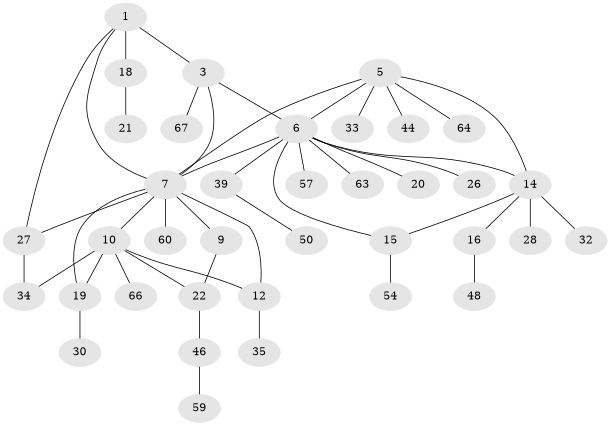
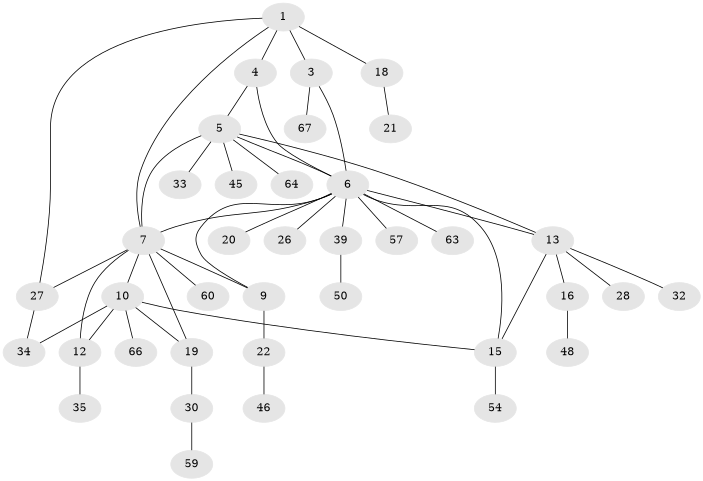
node "4": added
node "44": label "44" -> "45"
edge "3" -- "7": removed
node "14": label "14" -> "13"
edge "6" -- "9": added
edge "10" -- "22": now "10" -- "15"
edge "46" -- "59": now "30" -- "59"
